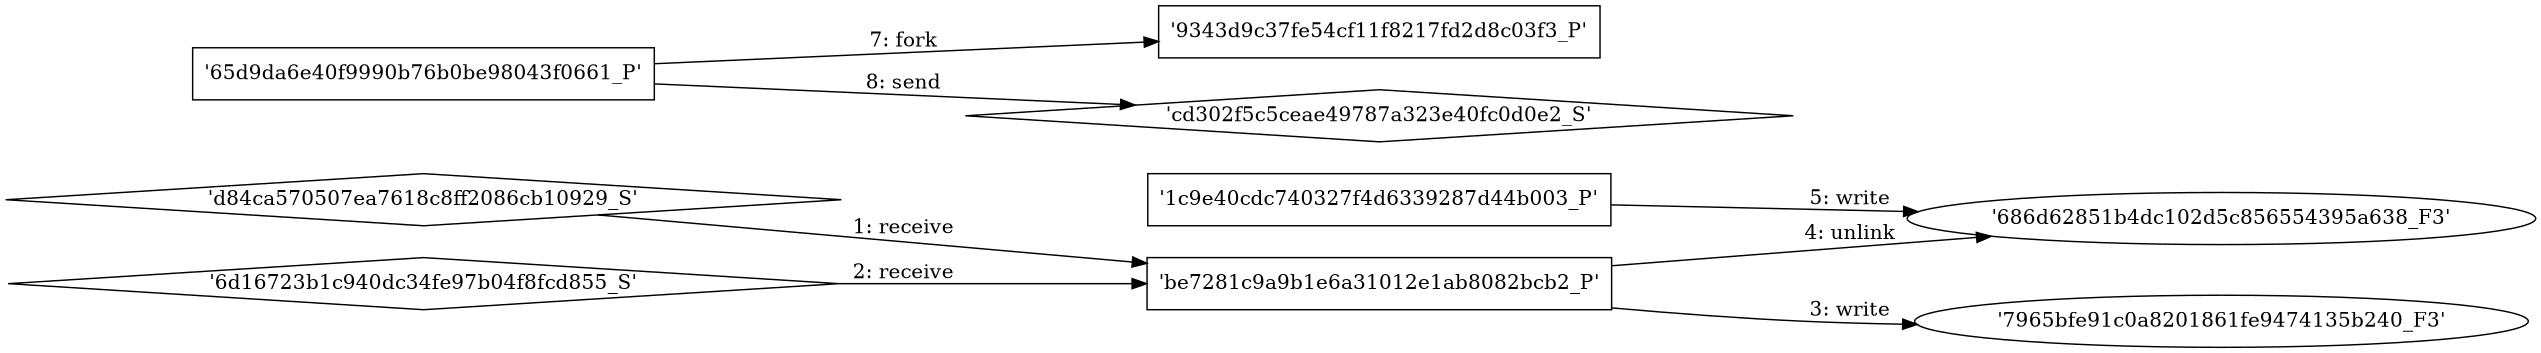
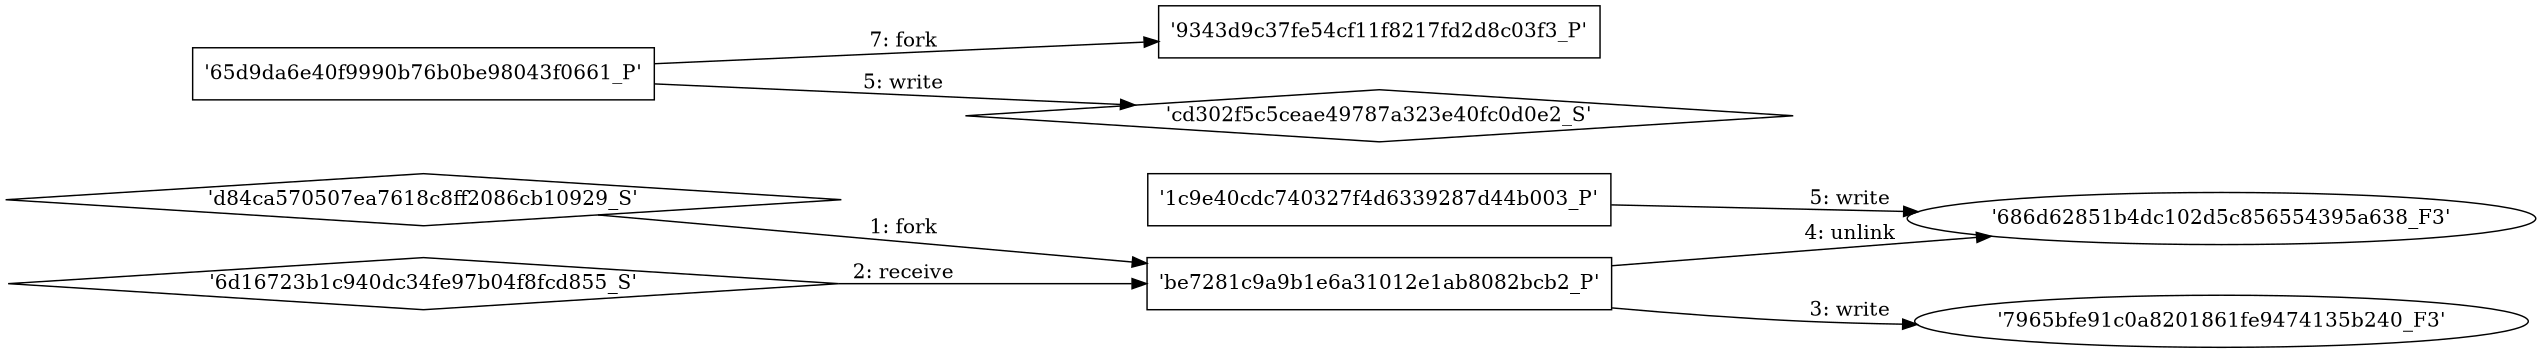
edge "'65d9da6e40f9990b76b0be98043f0661_P'" -> "'cd302f5c5ceae49787a323e40fc0d0e2_S'": label "8: send" -> "5: write"
edge "'d84ca570507ea7618c8ff2086cb10929_S'" -> "'be7281c9a9b1e6a31012e1ab8082bcb2_P'": label "1: receive" -> "1: fork"
